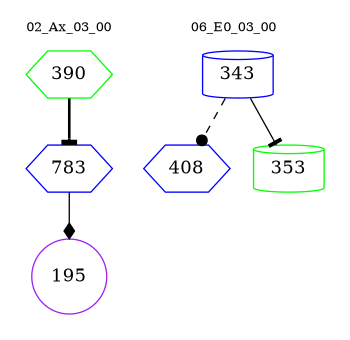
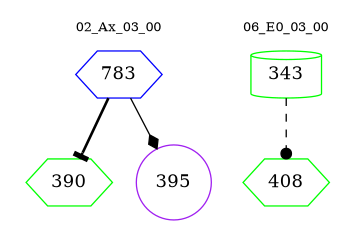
node "343": color blue -> green
edge "390" -> "783": reversed
node "408": color blue -> green
node "353": removed
node "195": label "195" -> "395"
